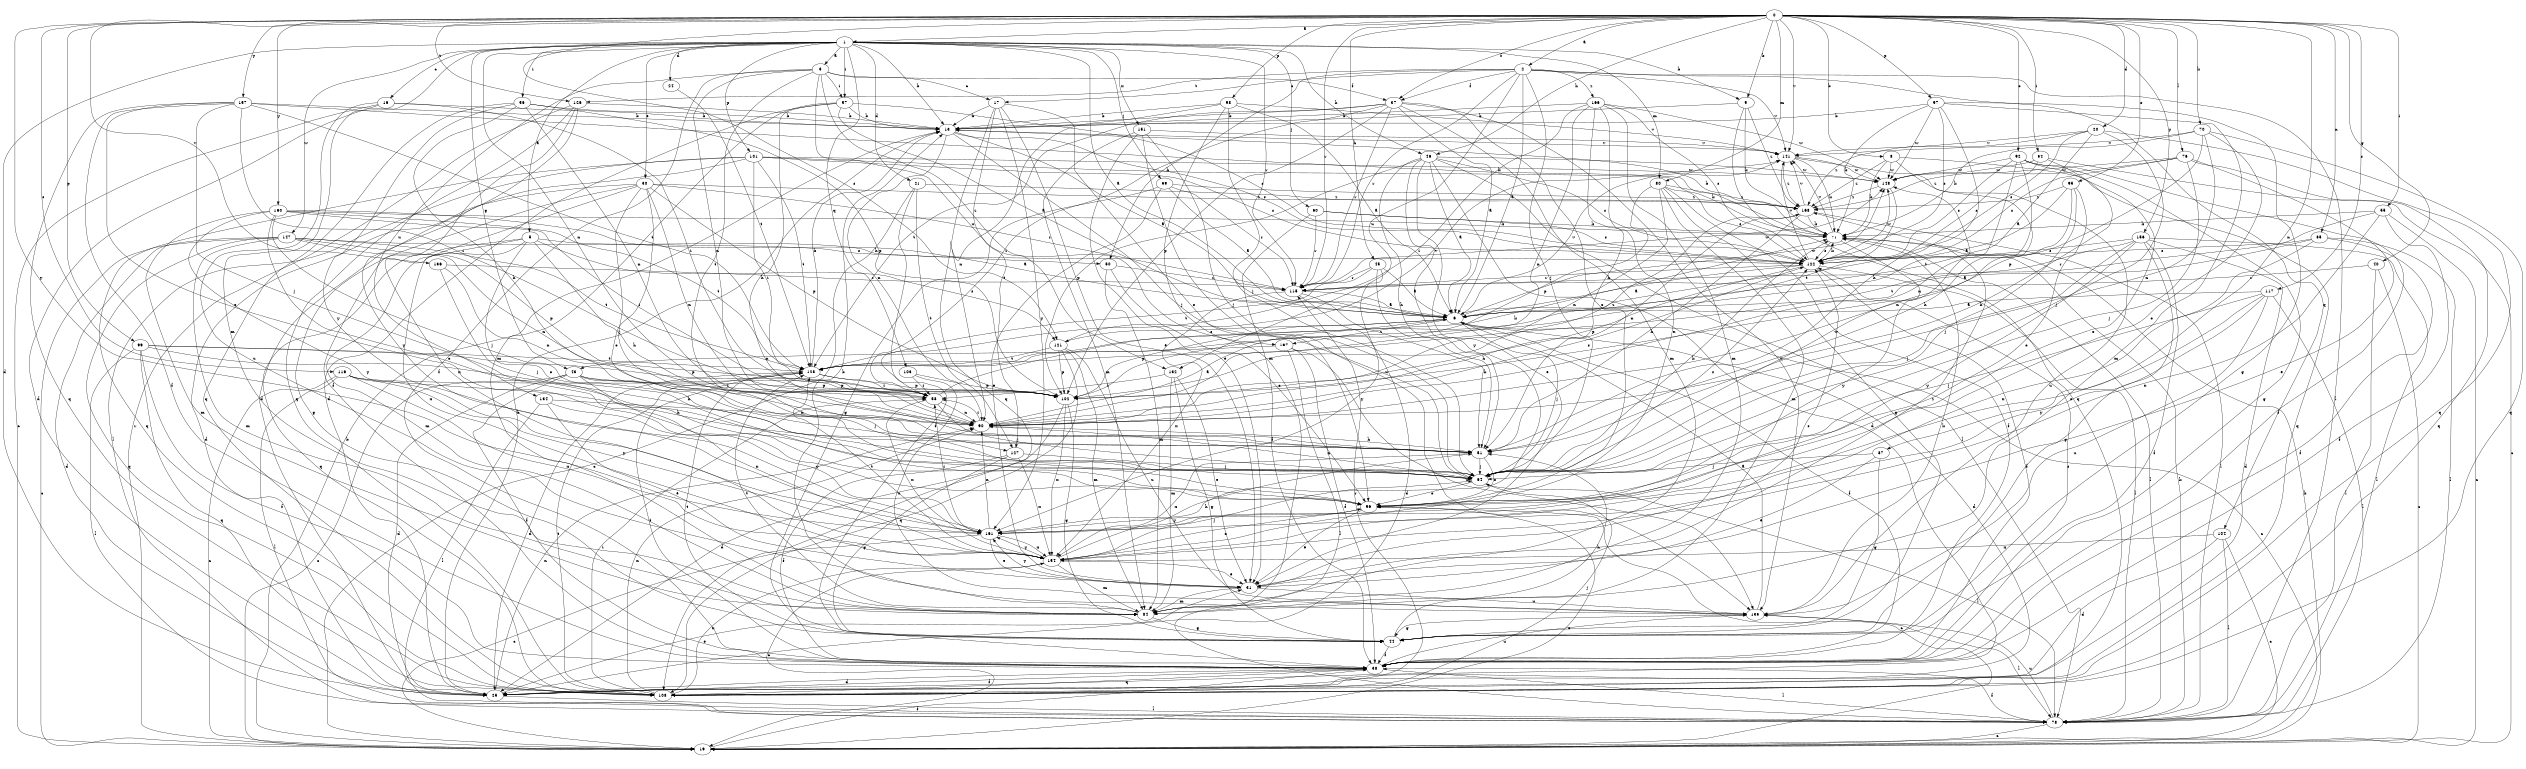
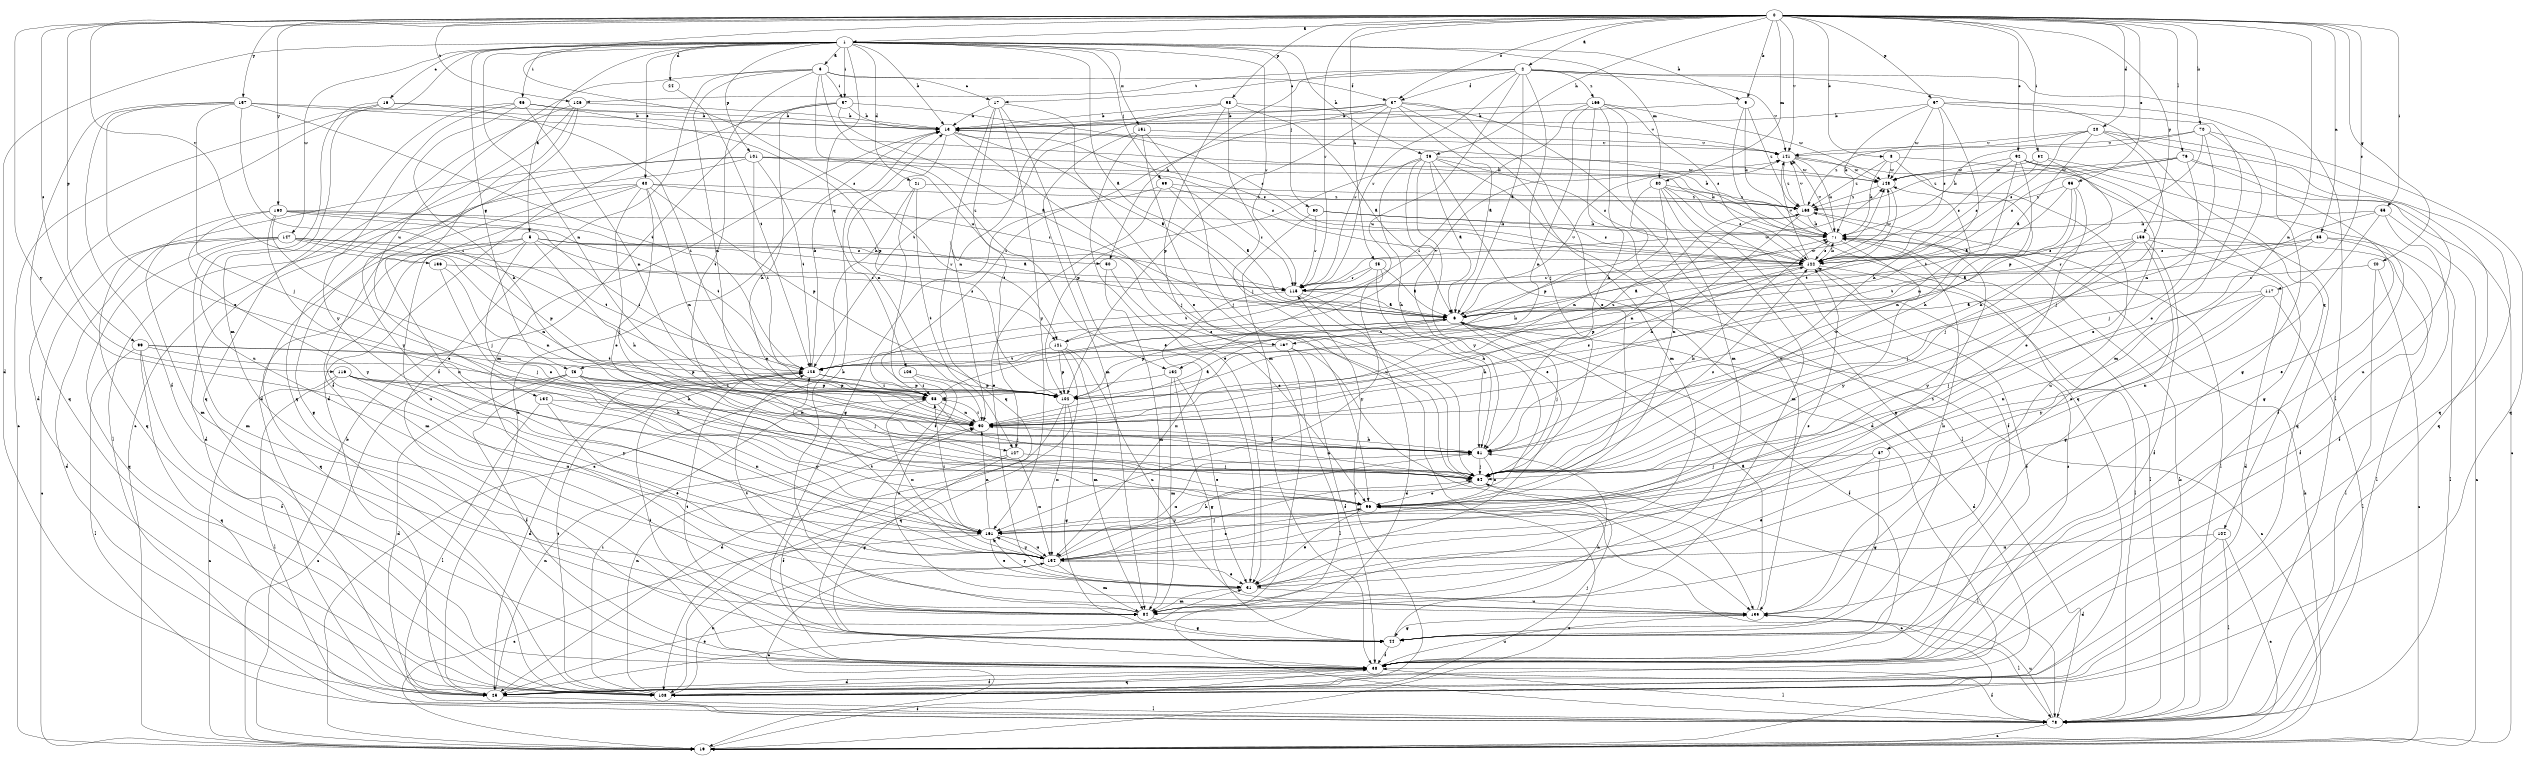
edge "50" -> "115": now "5" -> "115"
edge "126" -> "19": label "r" -> "c"
edge "117" -> "135": now "20" -> "135"
